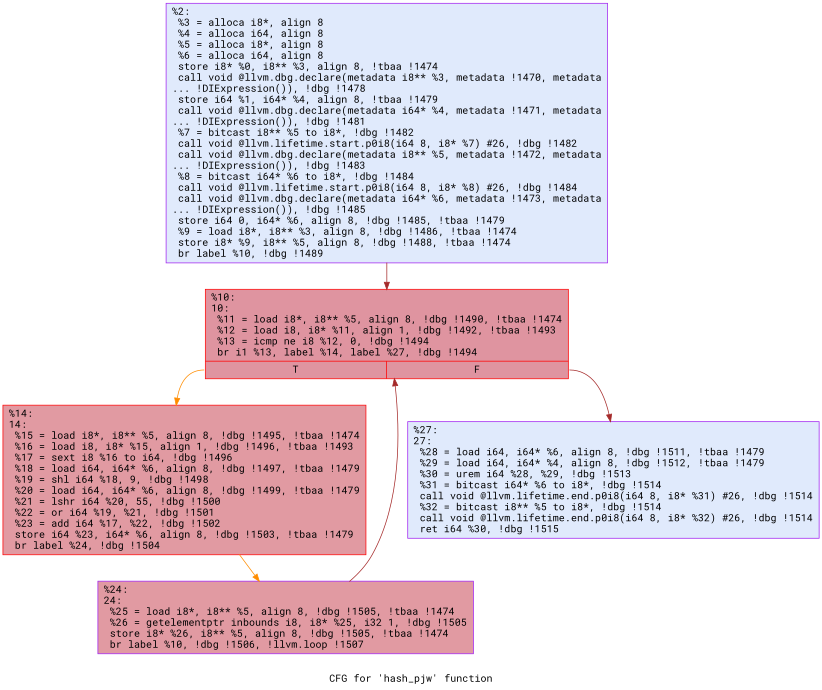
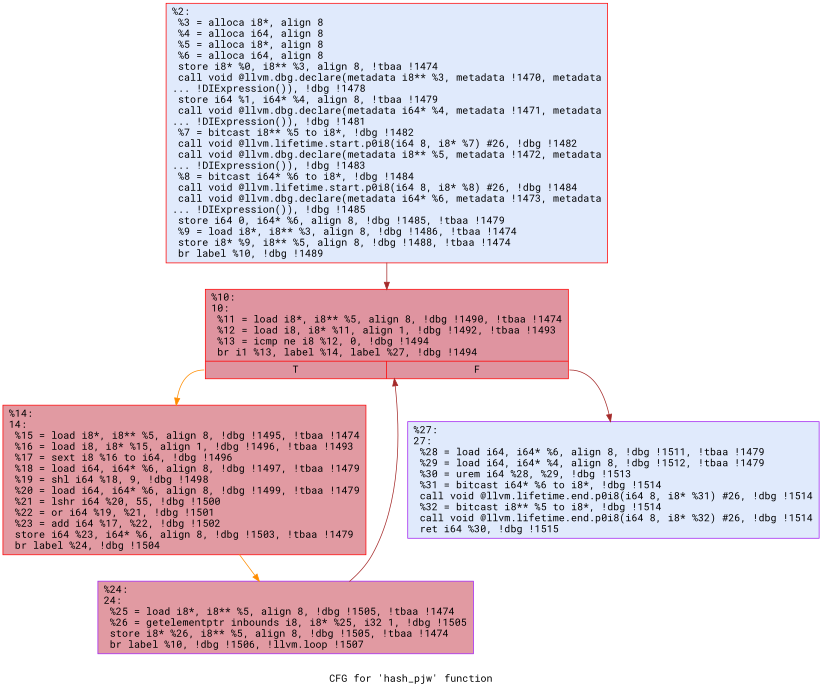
node "%2:": color purple -> red
